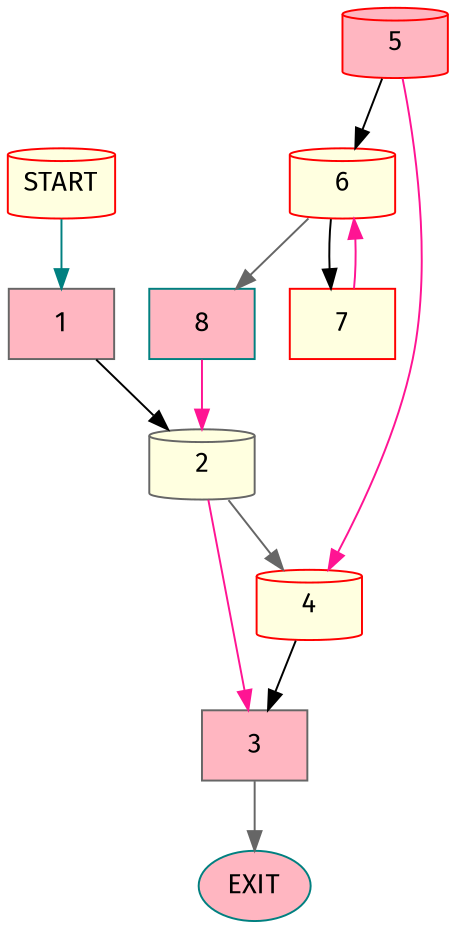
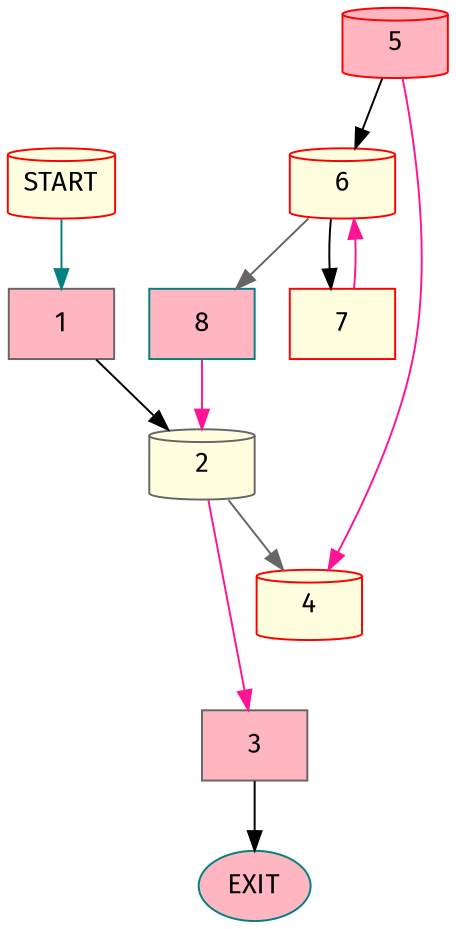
edge "4" -> "3": removed
edge "3" -> "EXIT": color gray40 -> black
